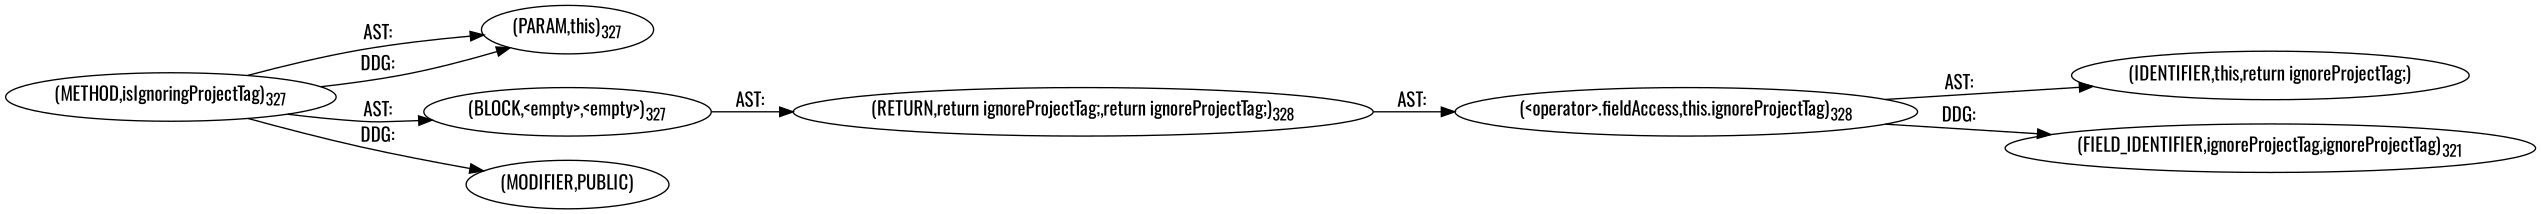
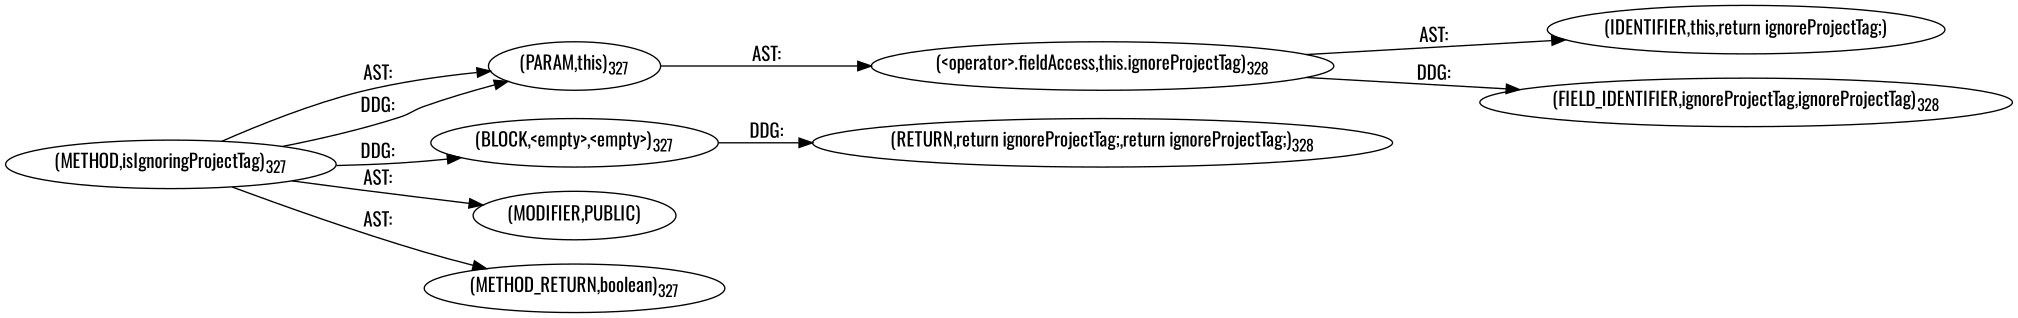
edge "(BLOCK,<empty>,<empty>)" -> "(RETURN,return ignoreProjectTag;,return ignoreProjectTag;)": label "AST: " -> "DDG: "
edge "(METHOD,isIgnoringProjectTag)" -> "(BLOCK,<empty>,<empty>)": label "AST: " -> "DDG: "
edge "(RETURN,return ignoreProjectTag;,return ignoreProjectTag;)" -> "(<operator>.fieldAccess,this.ignoreProjectTag)": now "(PARAM,this)" -> "(<operator>.fieldAccess,this.ignoreProjectTag)"
edge "(METHOD,isIgnoringProjectTag)" -> "(MODIFIER,PUBLIC)": label "DDG: " -> "AST: "
node "(FIELD_IDENTIFIER,ignoreProjectTag,ignoreProjectTag)": text "321" -> "328"
node "(METHOD_RETURN,boolean)": added
